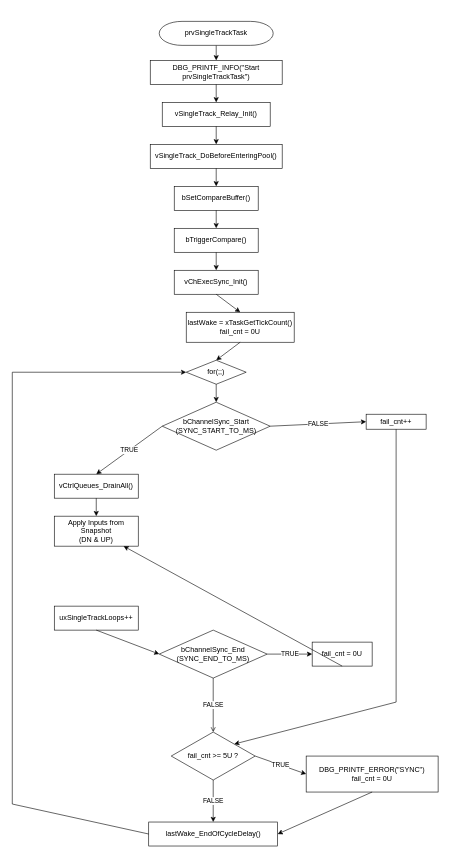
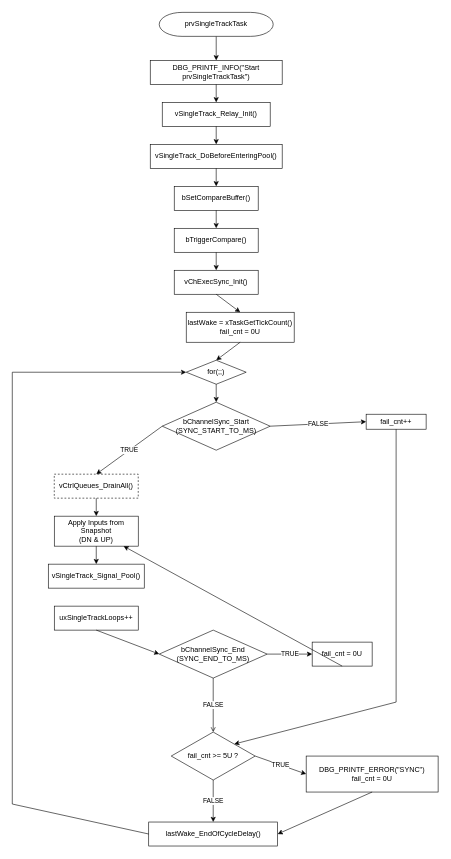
node "prvSingleTrackTask": moved (216, 33) -> (216, 24)
node "vCtrlQueues_DrainAll()": style solid -> dashed
edge "Apply Inputs from Snapshot (DN & UP)" -> "vSingleTrack_Signal_Pool()": added
node "vSingleTrack_Signal_Pool()": added
